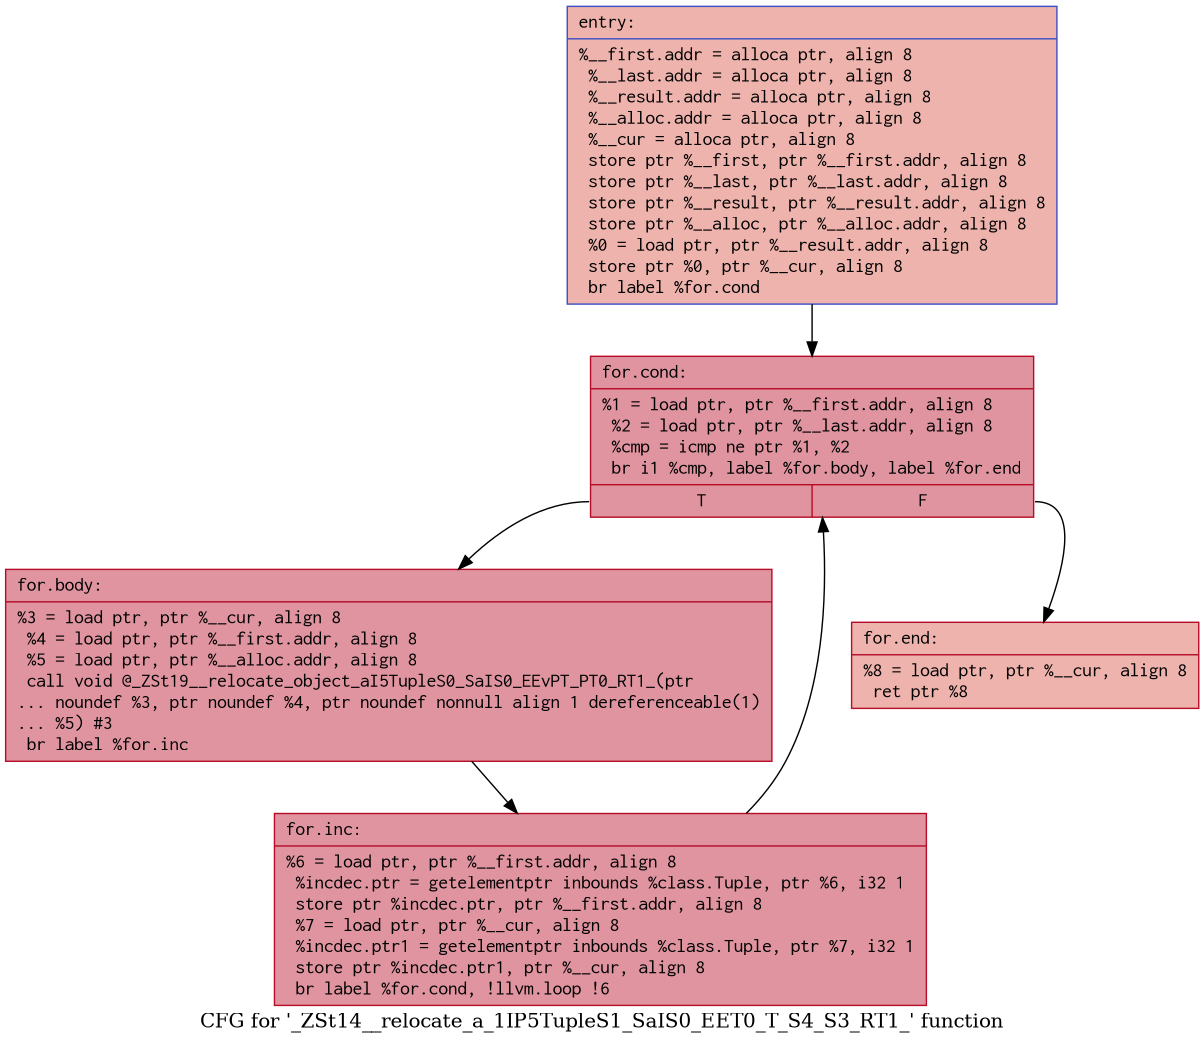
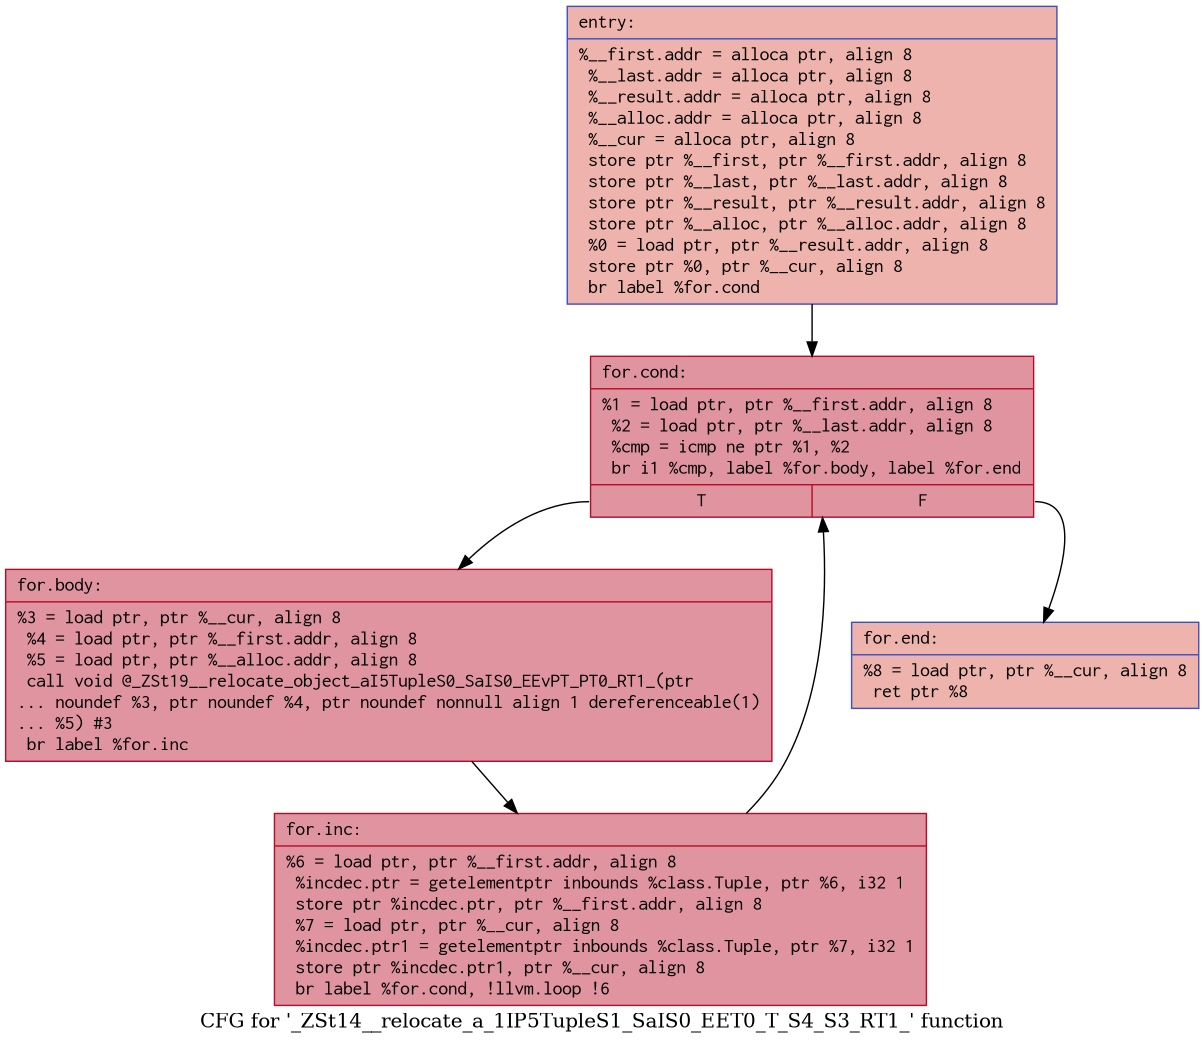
node "for.end:": color #b70d28ff -> #3d50c3ff
